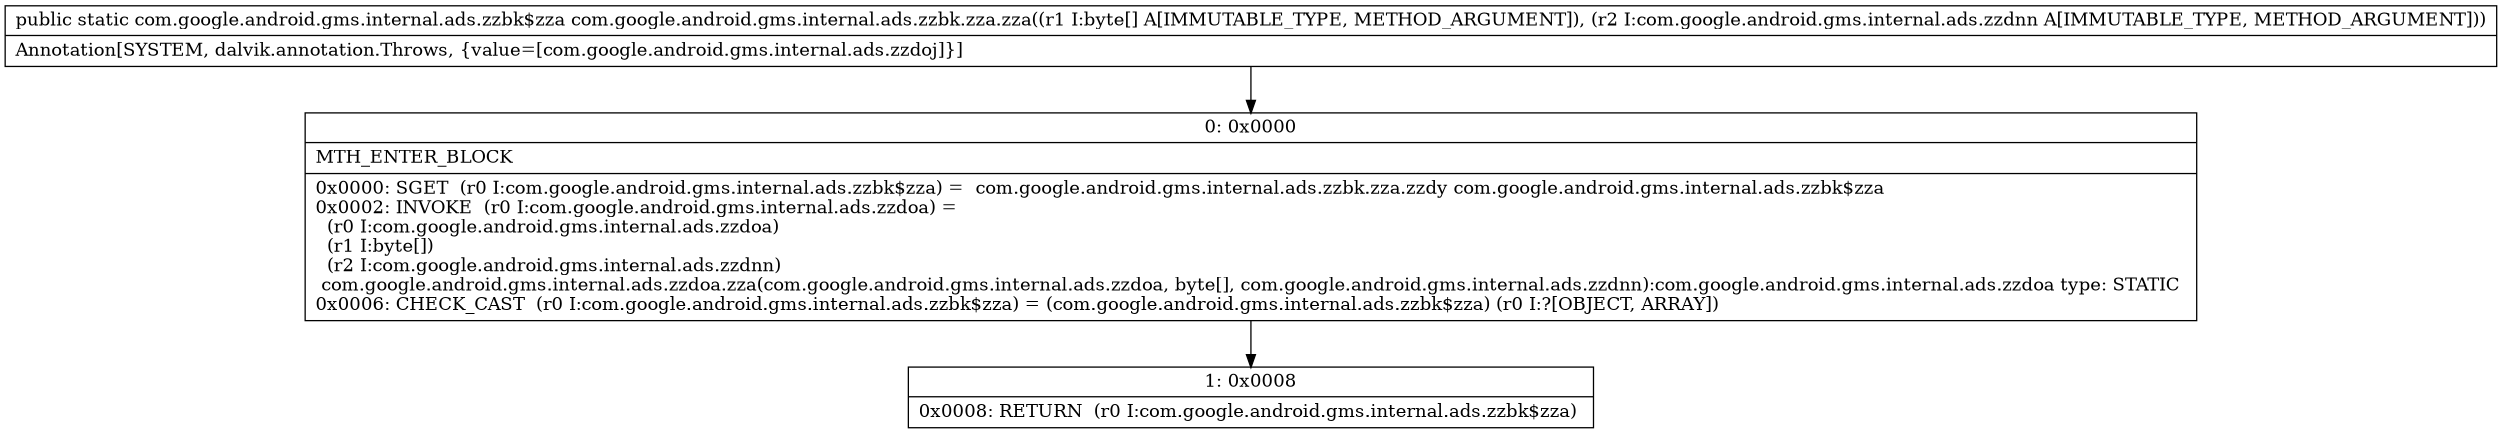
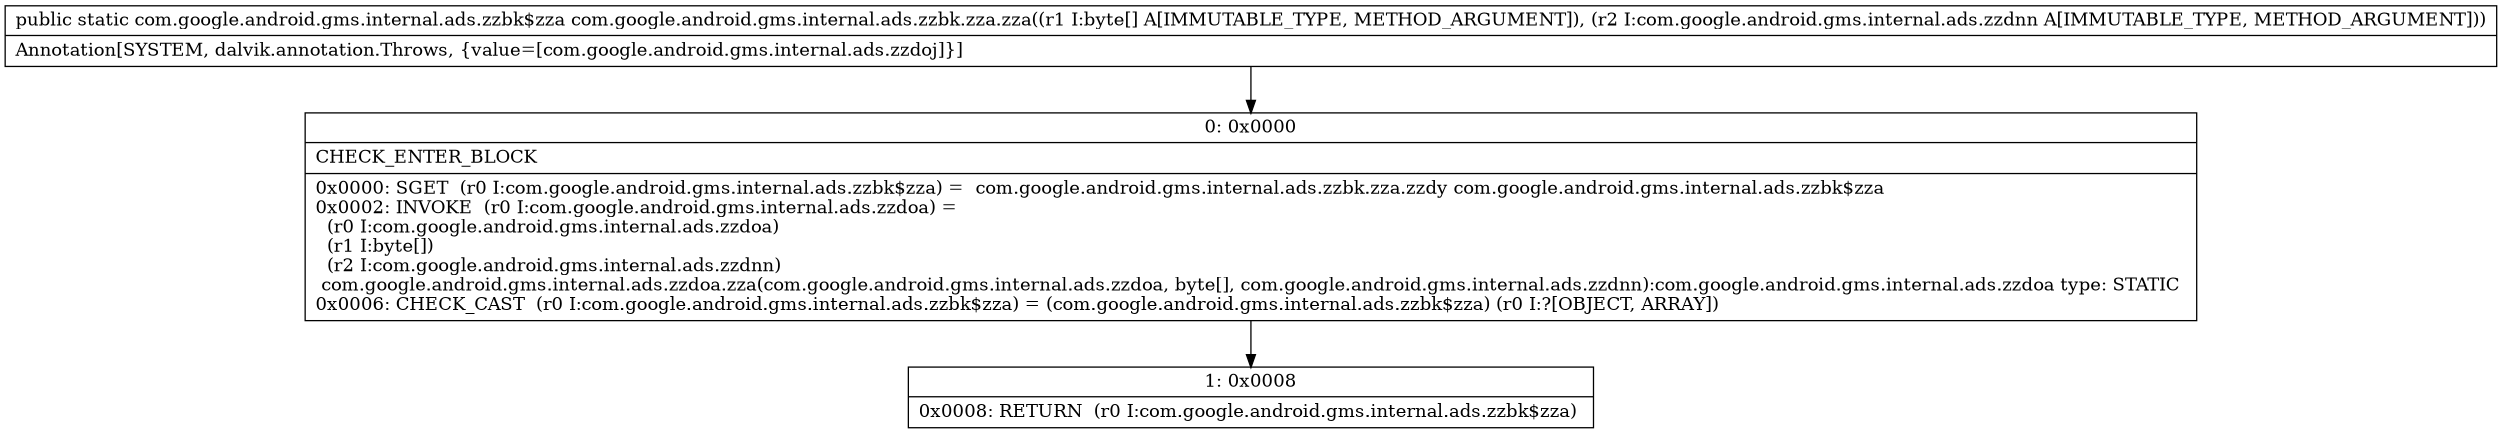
node "0: 0x0000": text "MTH_ENTER_BLOCK" -> "CHECK_ENTER_BLOCK"
